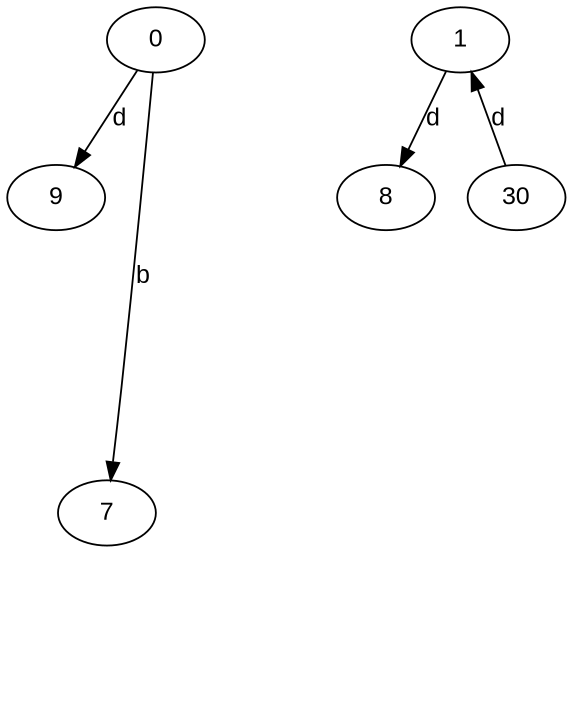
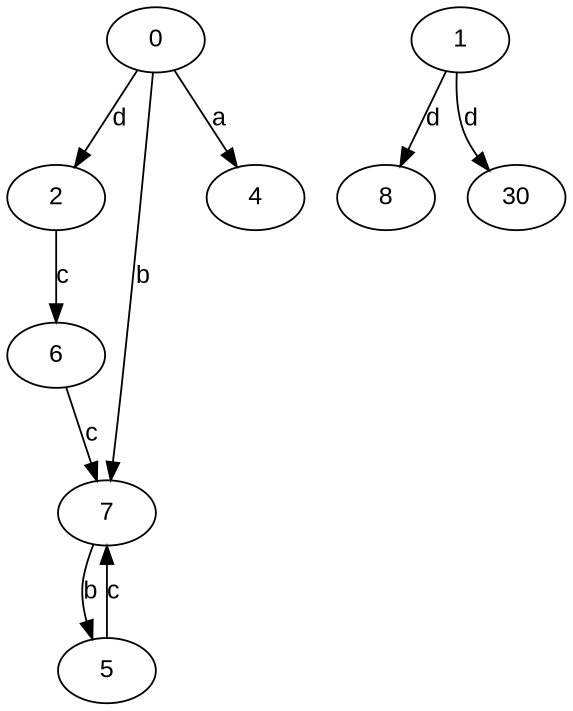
edge "30" -> "1": reversed
node "9": label "9" -> "2"
node "4": added
node "6": added
node "5": added
